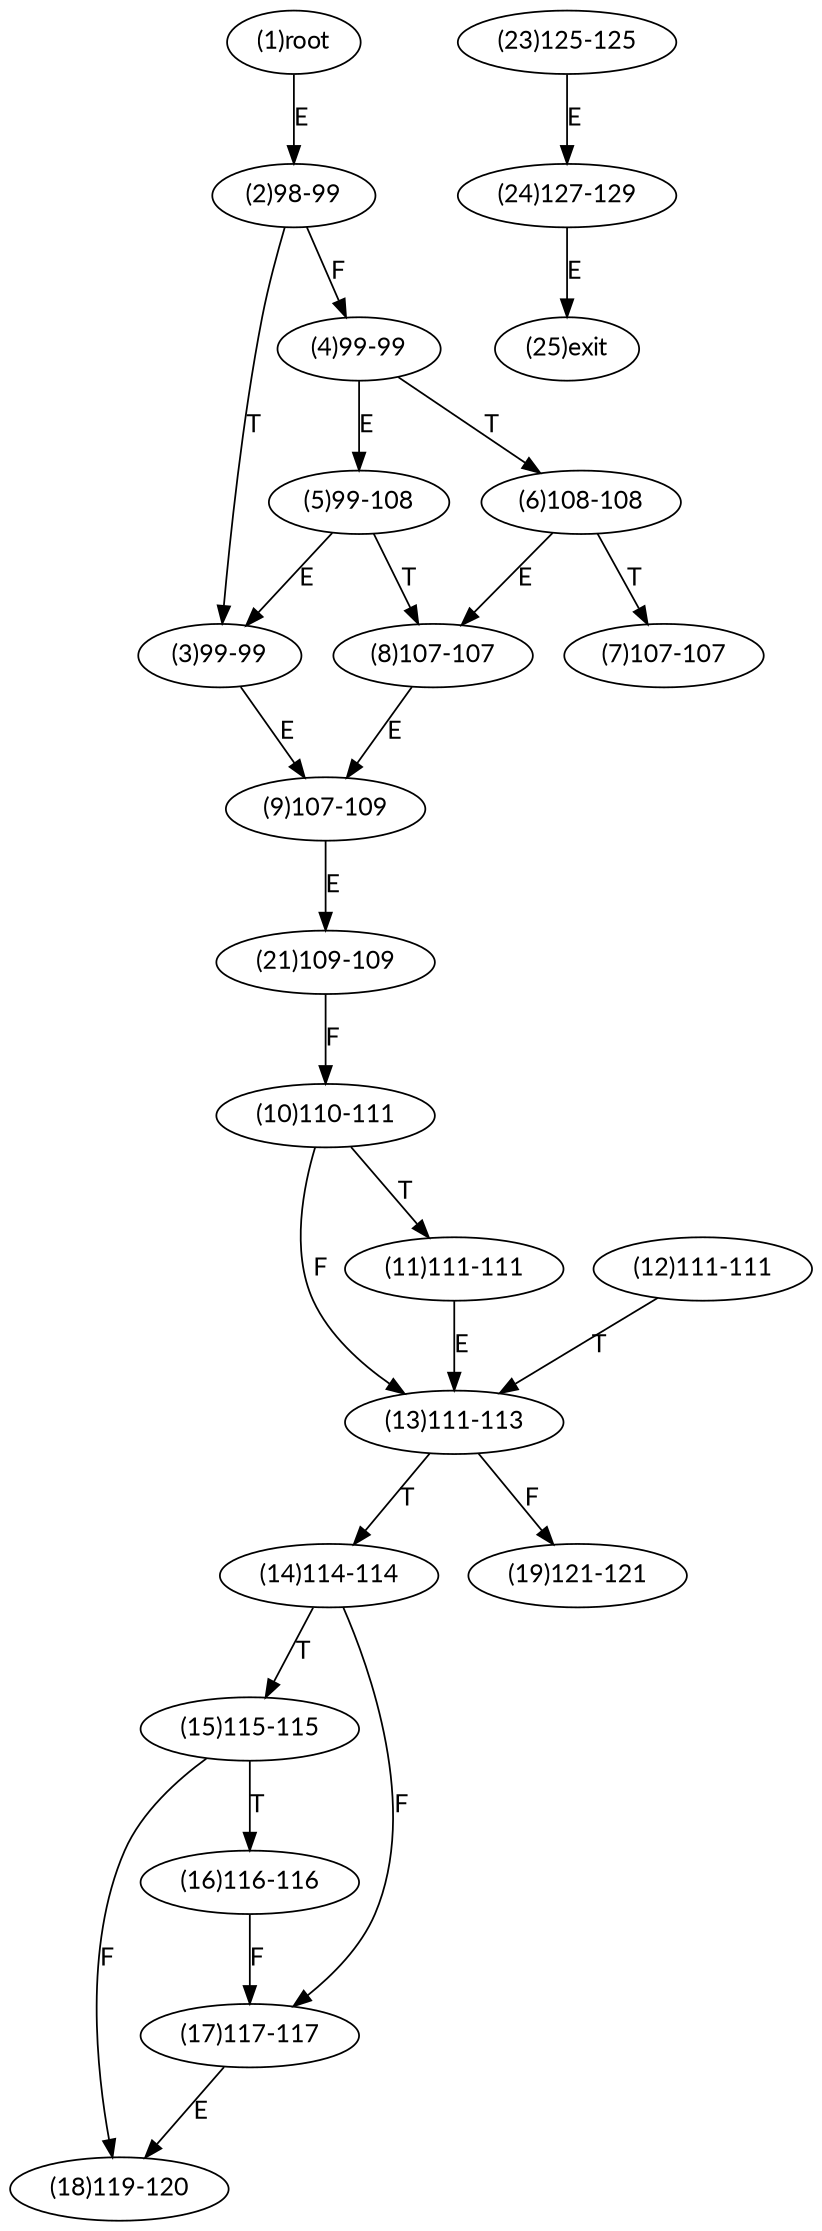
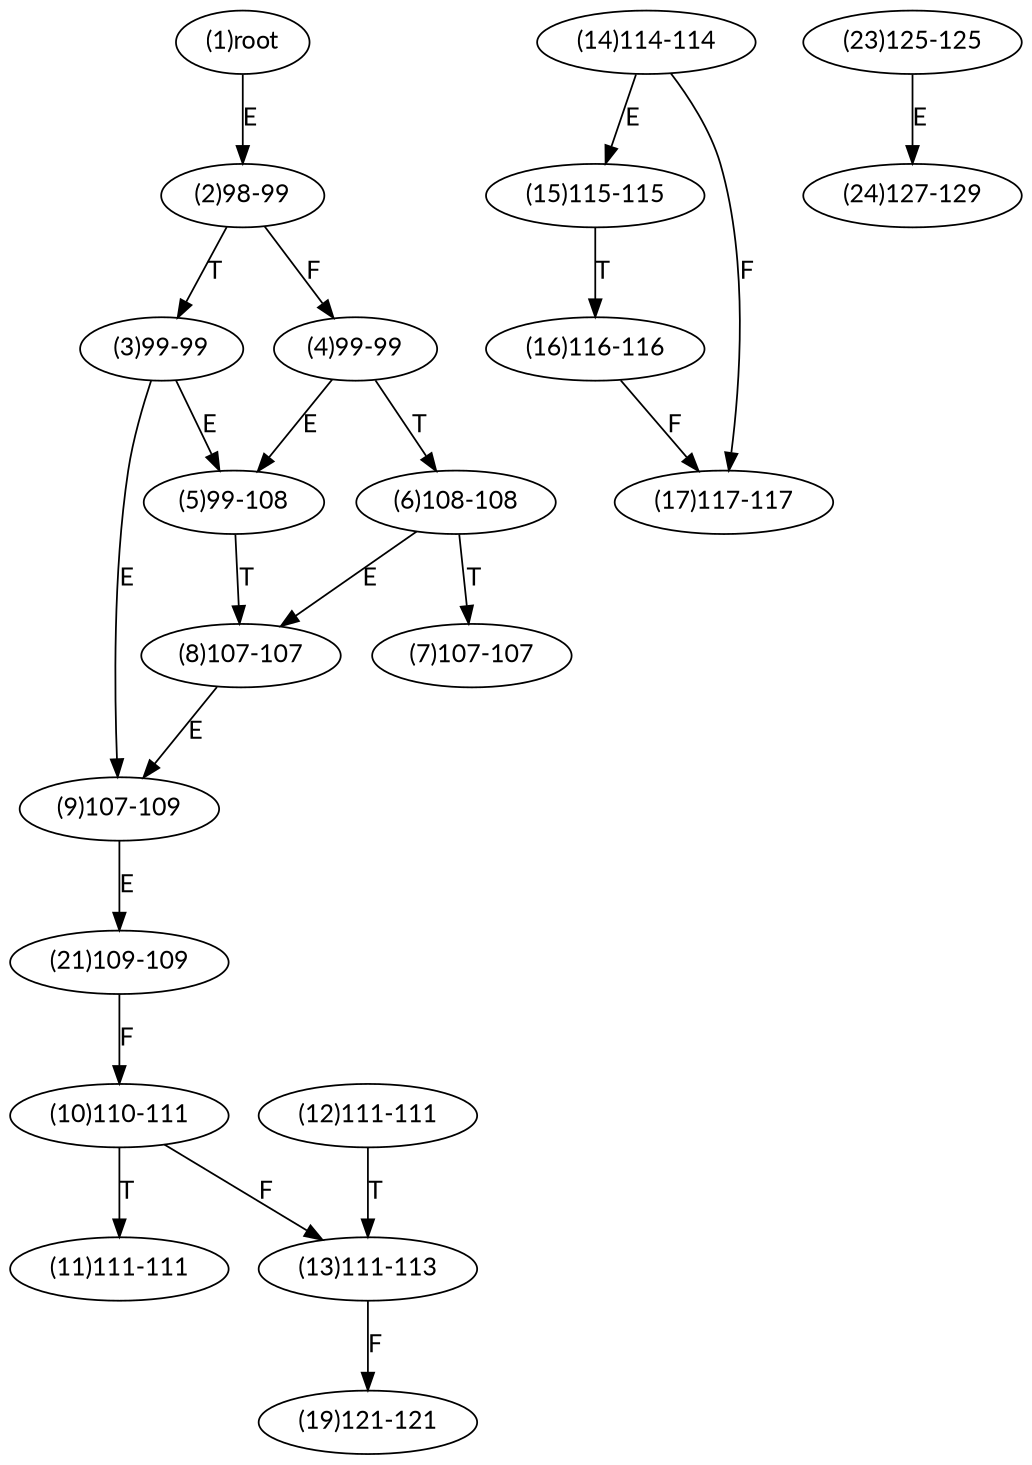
node "(25)exit": removed
edge "(5)99-108" -> "(3)99-99": reversed
edge "(11)111-111" -> "(13)111-113": removed, label "E"
edge "(13)111-113" -> "(14)114-114": removed, label "T"
edge "(14)114-114" -> "(15)115-115": label "T" -> "E"
node "(18)119-120": removed
